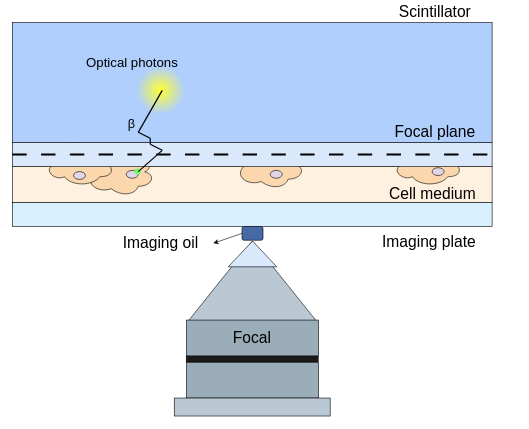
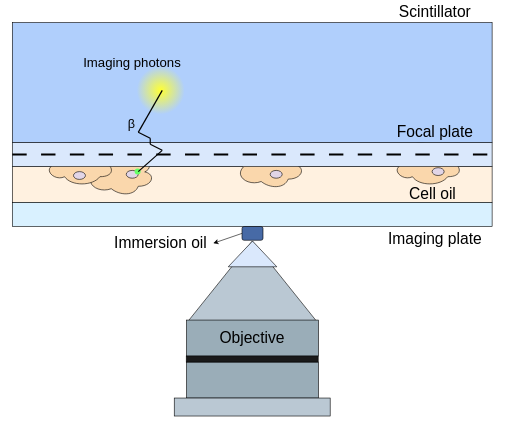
node "Optical photons": label "Optical photons" -> "Imaging photons"
node "Focal plane": label "Focal plane" -> "Focal plate"
node "Cell medium": label "Cell medium" -> "Cell oil"
node "Imaging plate": moved (429, 242) -> (435, 239)
node "Imaging oil": label "Imaging oil" -> "Immersion oil"
node "Focal": label "Focal" -> "Objective"
